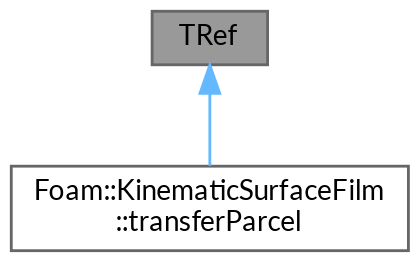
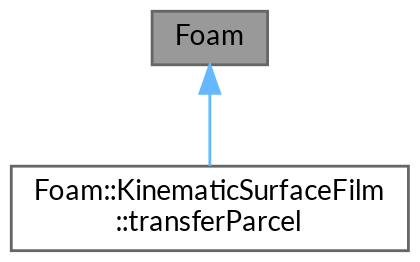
node "TRef": label "TRef" -> "Foam"
